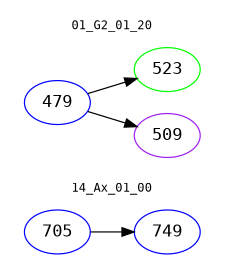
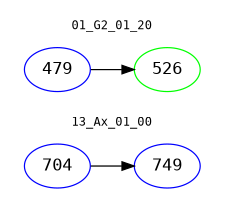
node "523": label "523" -> "526"
node "509": removed
cluster "14_Ax_01_00": label "14_Ax_01_00" -> "13_Ax_01_00"
node "705": label "705" -> "704"
